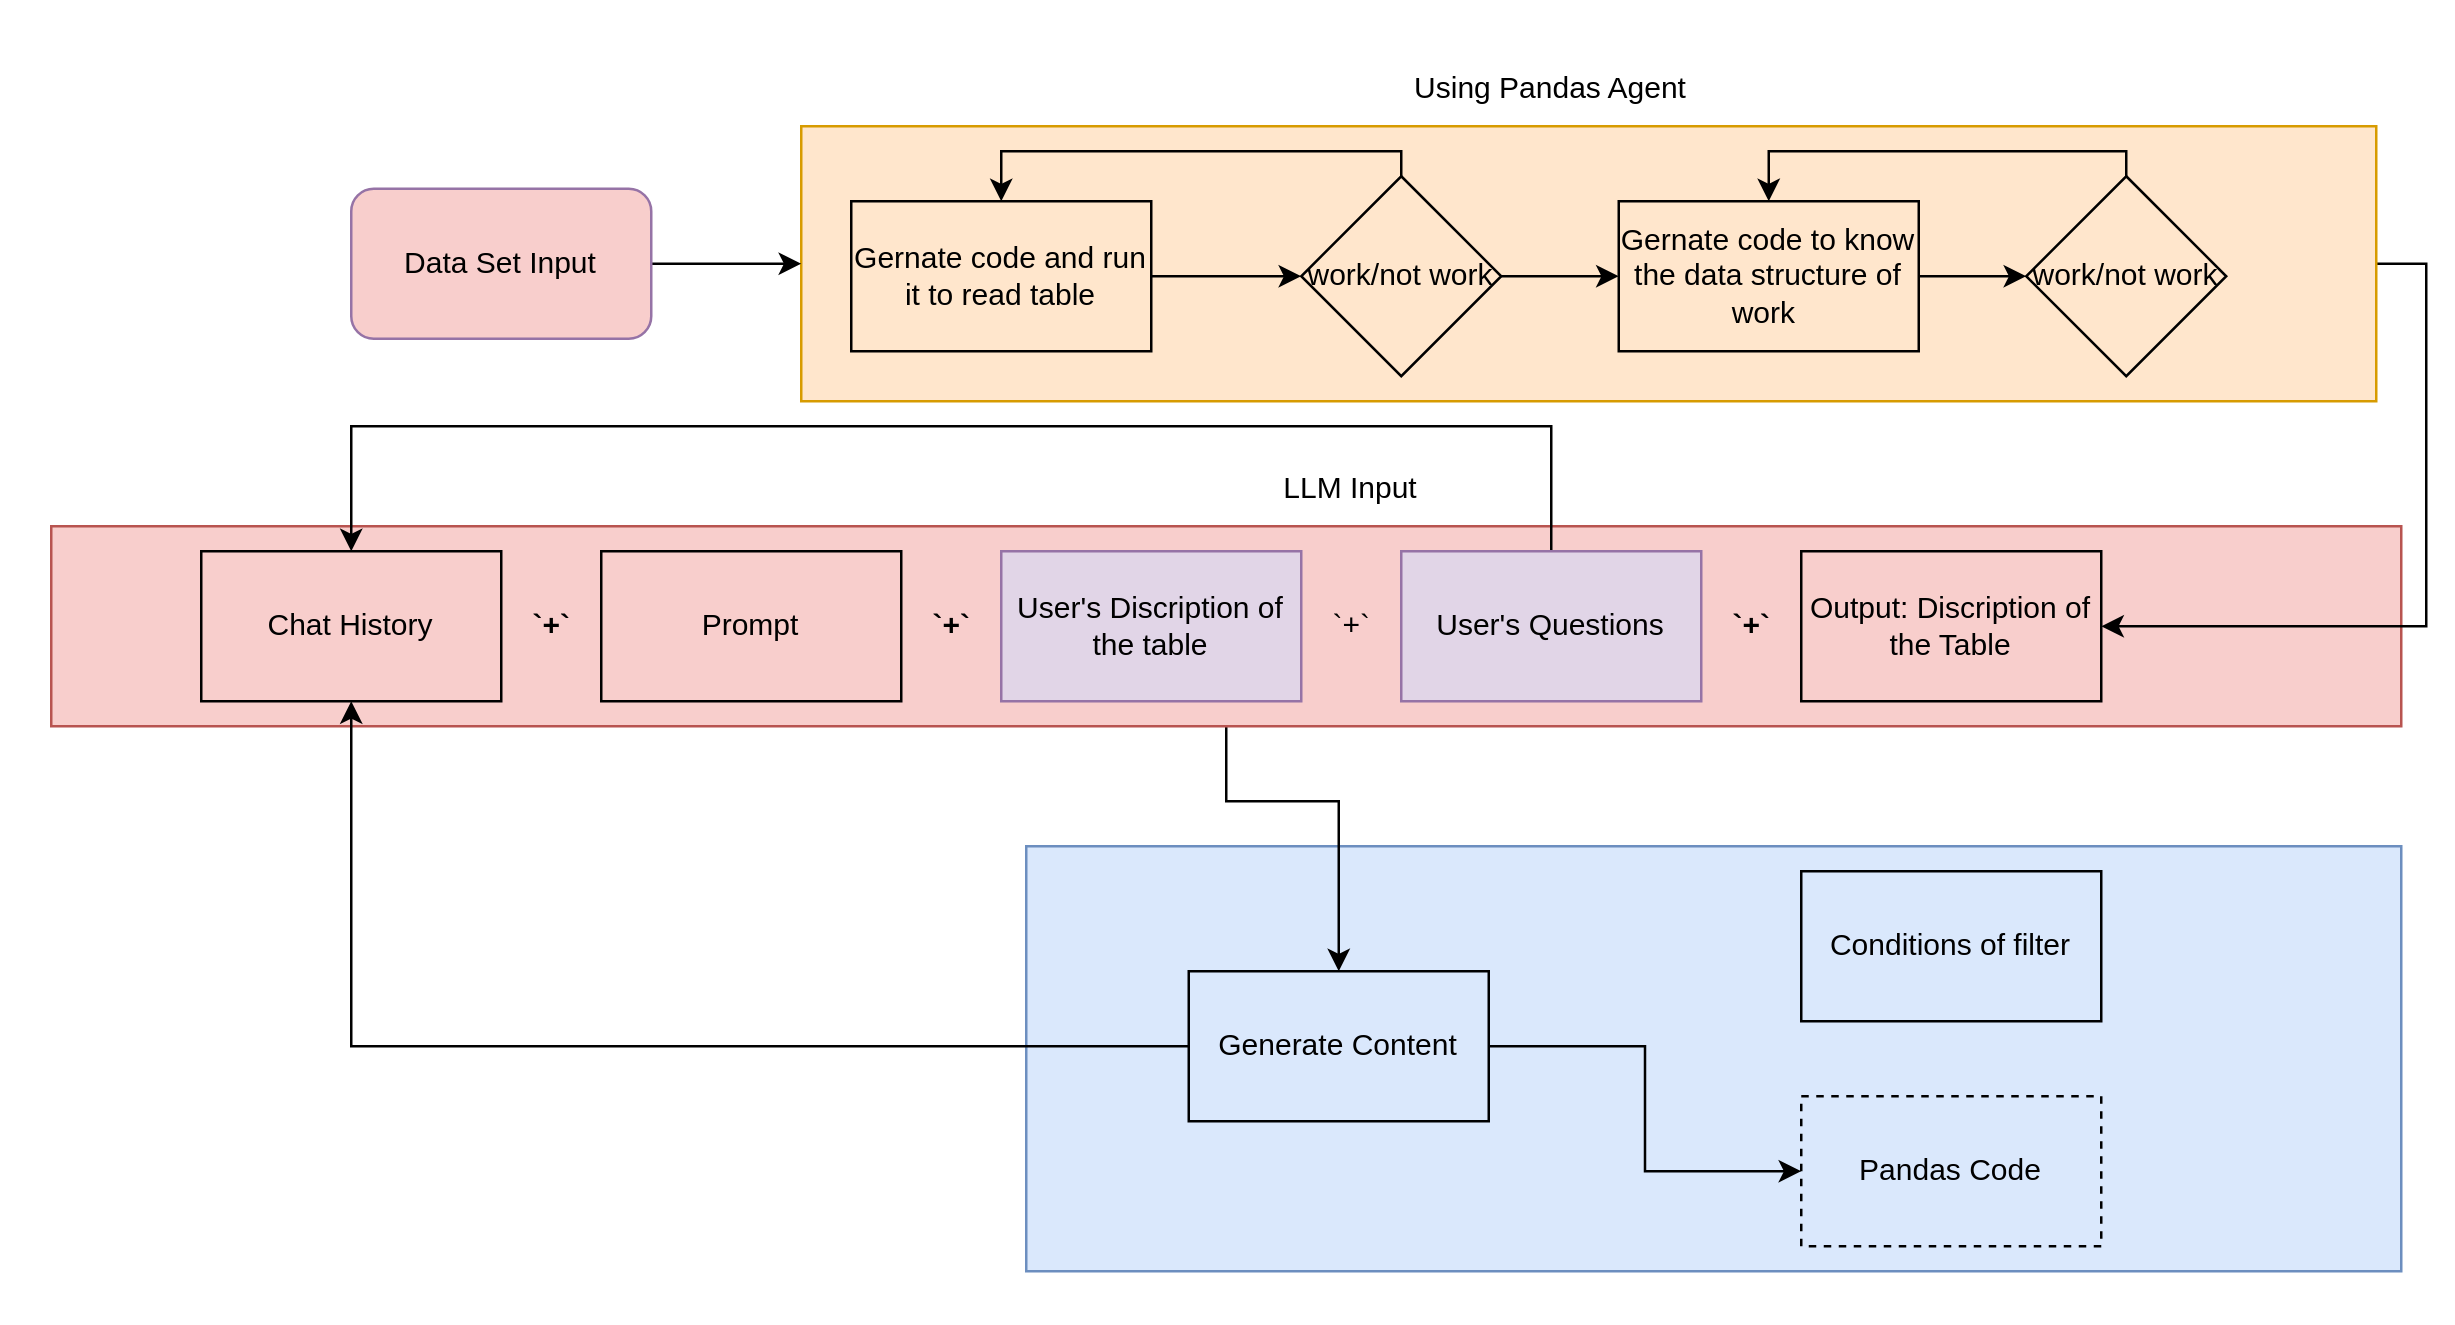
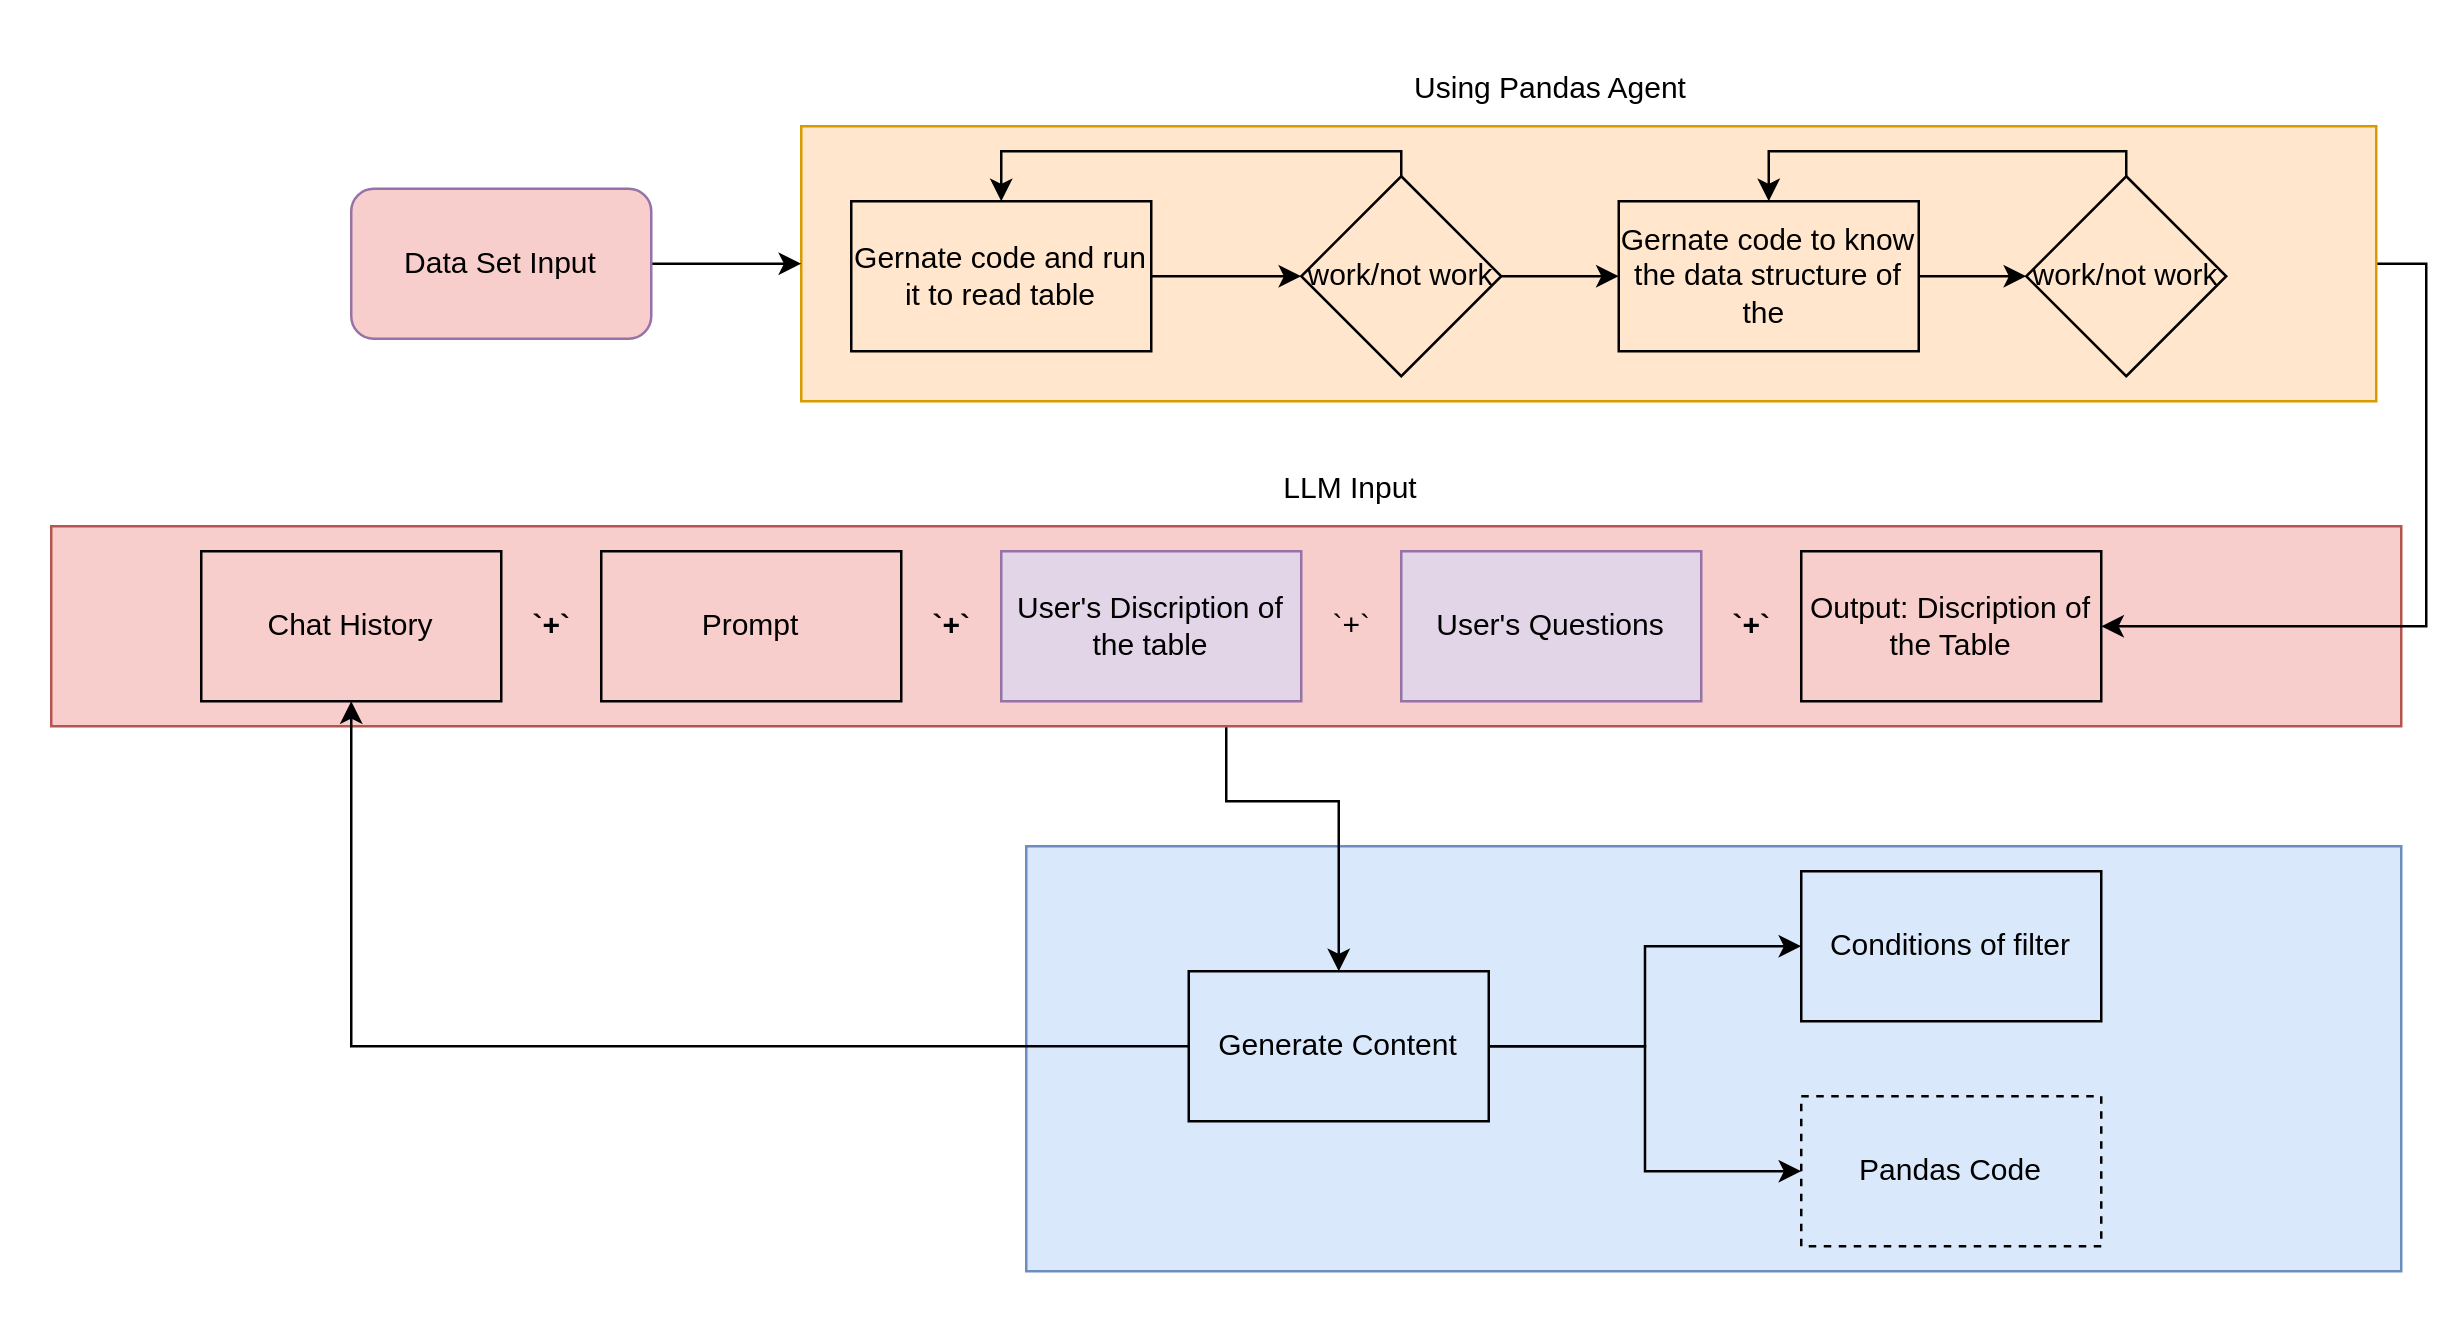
node "Gernate code to know the data structure of work": label "Gernate code to know the data structure of work" -> "Gernate code to know the data structure of the"
edge "User's Questions" -> "Chat History": removed
edge "Generate Content" -> "Conditions of filter": added
